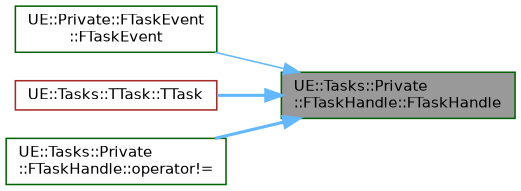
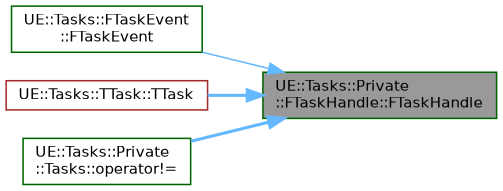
node "UE::Private::FTaskEvent ::FTaskEvent": label "UE::Private::FTaskEvent ::FTaskEvent" -> "UE::Tasks::FTaskEvent ::FTaskEvent"
node "UE::Tasks::Private ::FTaskHandle::operator!=": label "UE::Tasks::Private ::FTaskHandle::operator!=" -> "UE::Tasks::Private ::Tasks::operator!="
